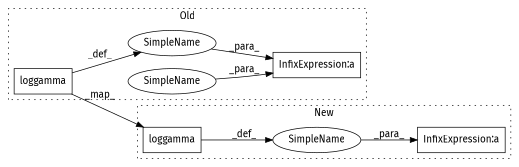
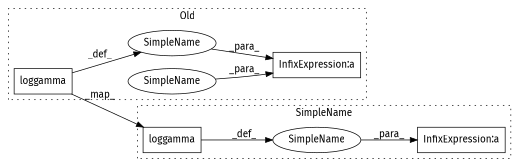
cluster "New": label "New" -> "SimpleName"
